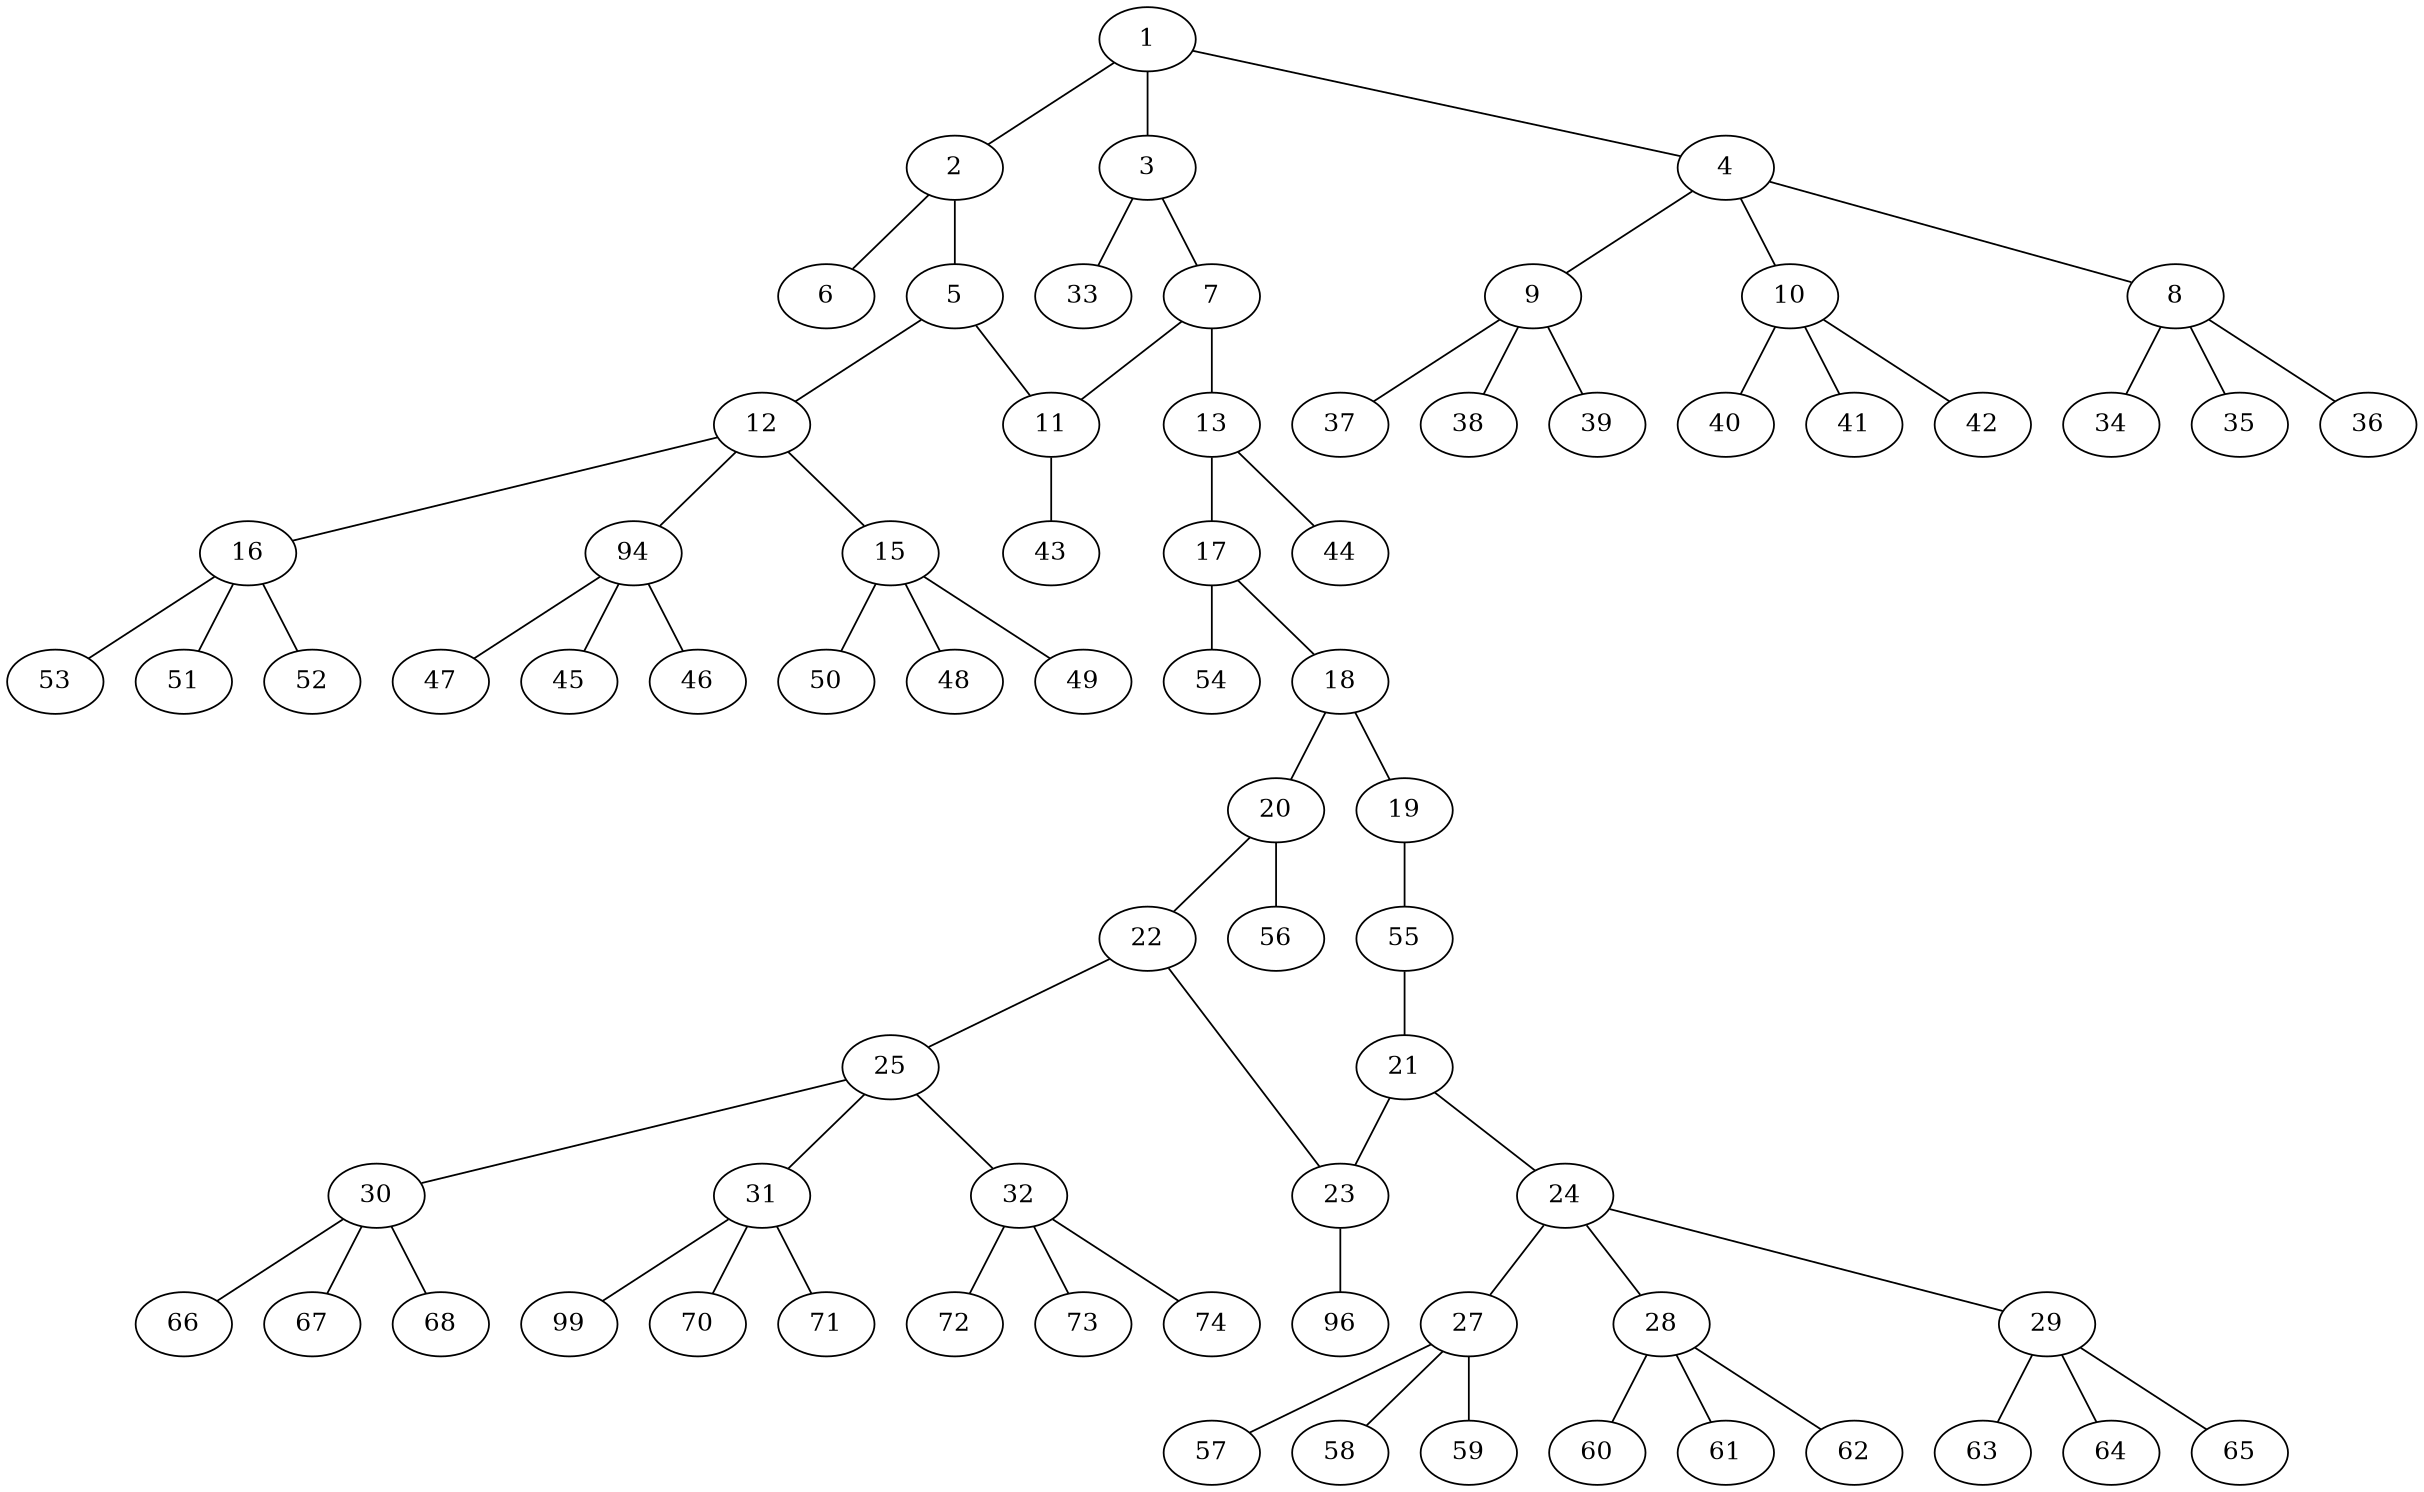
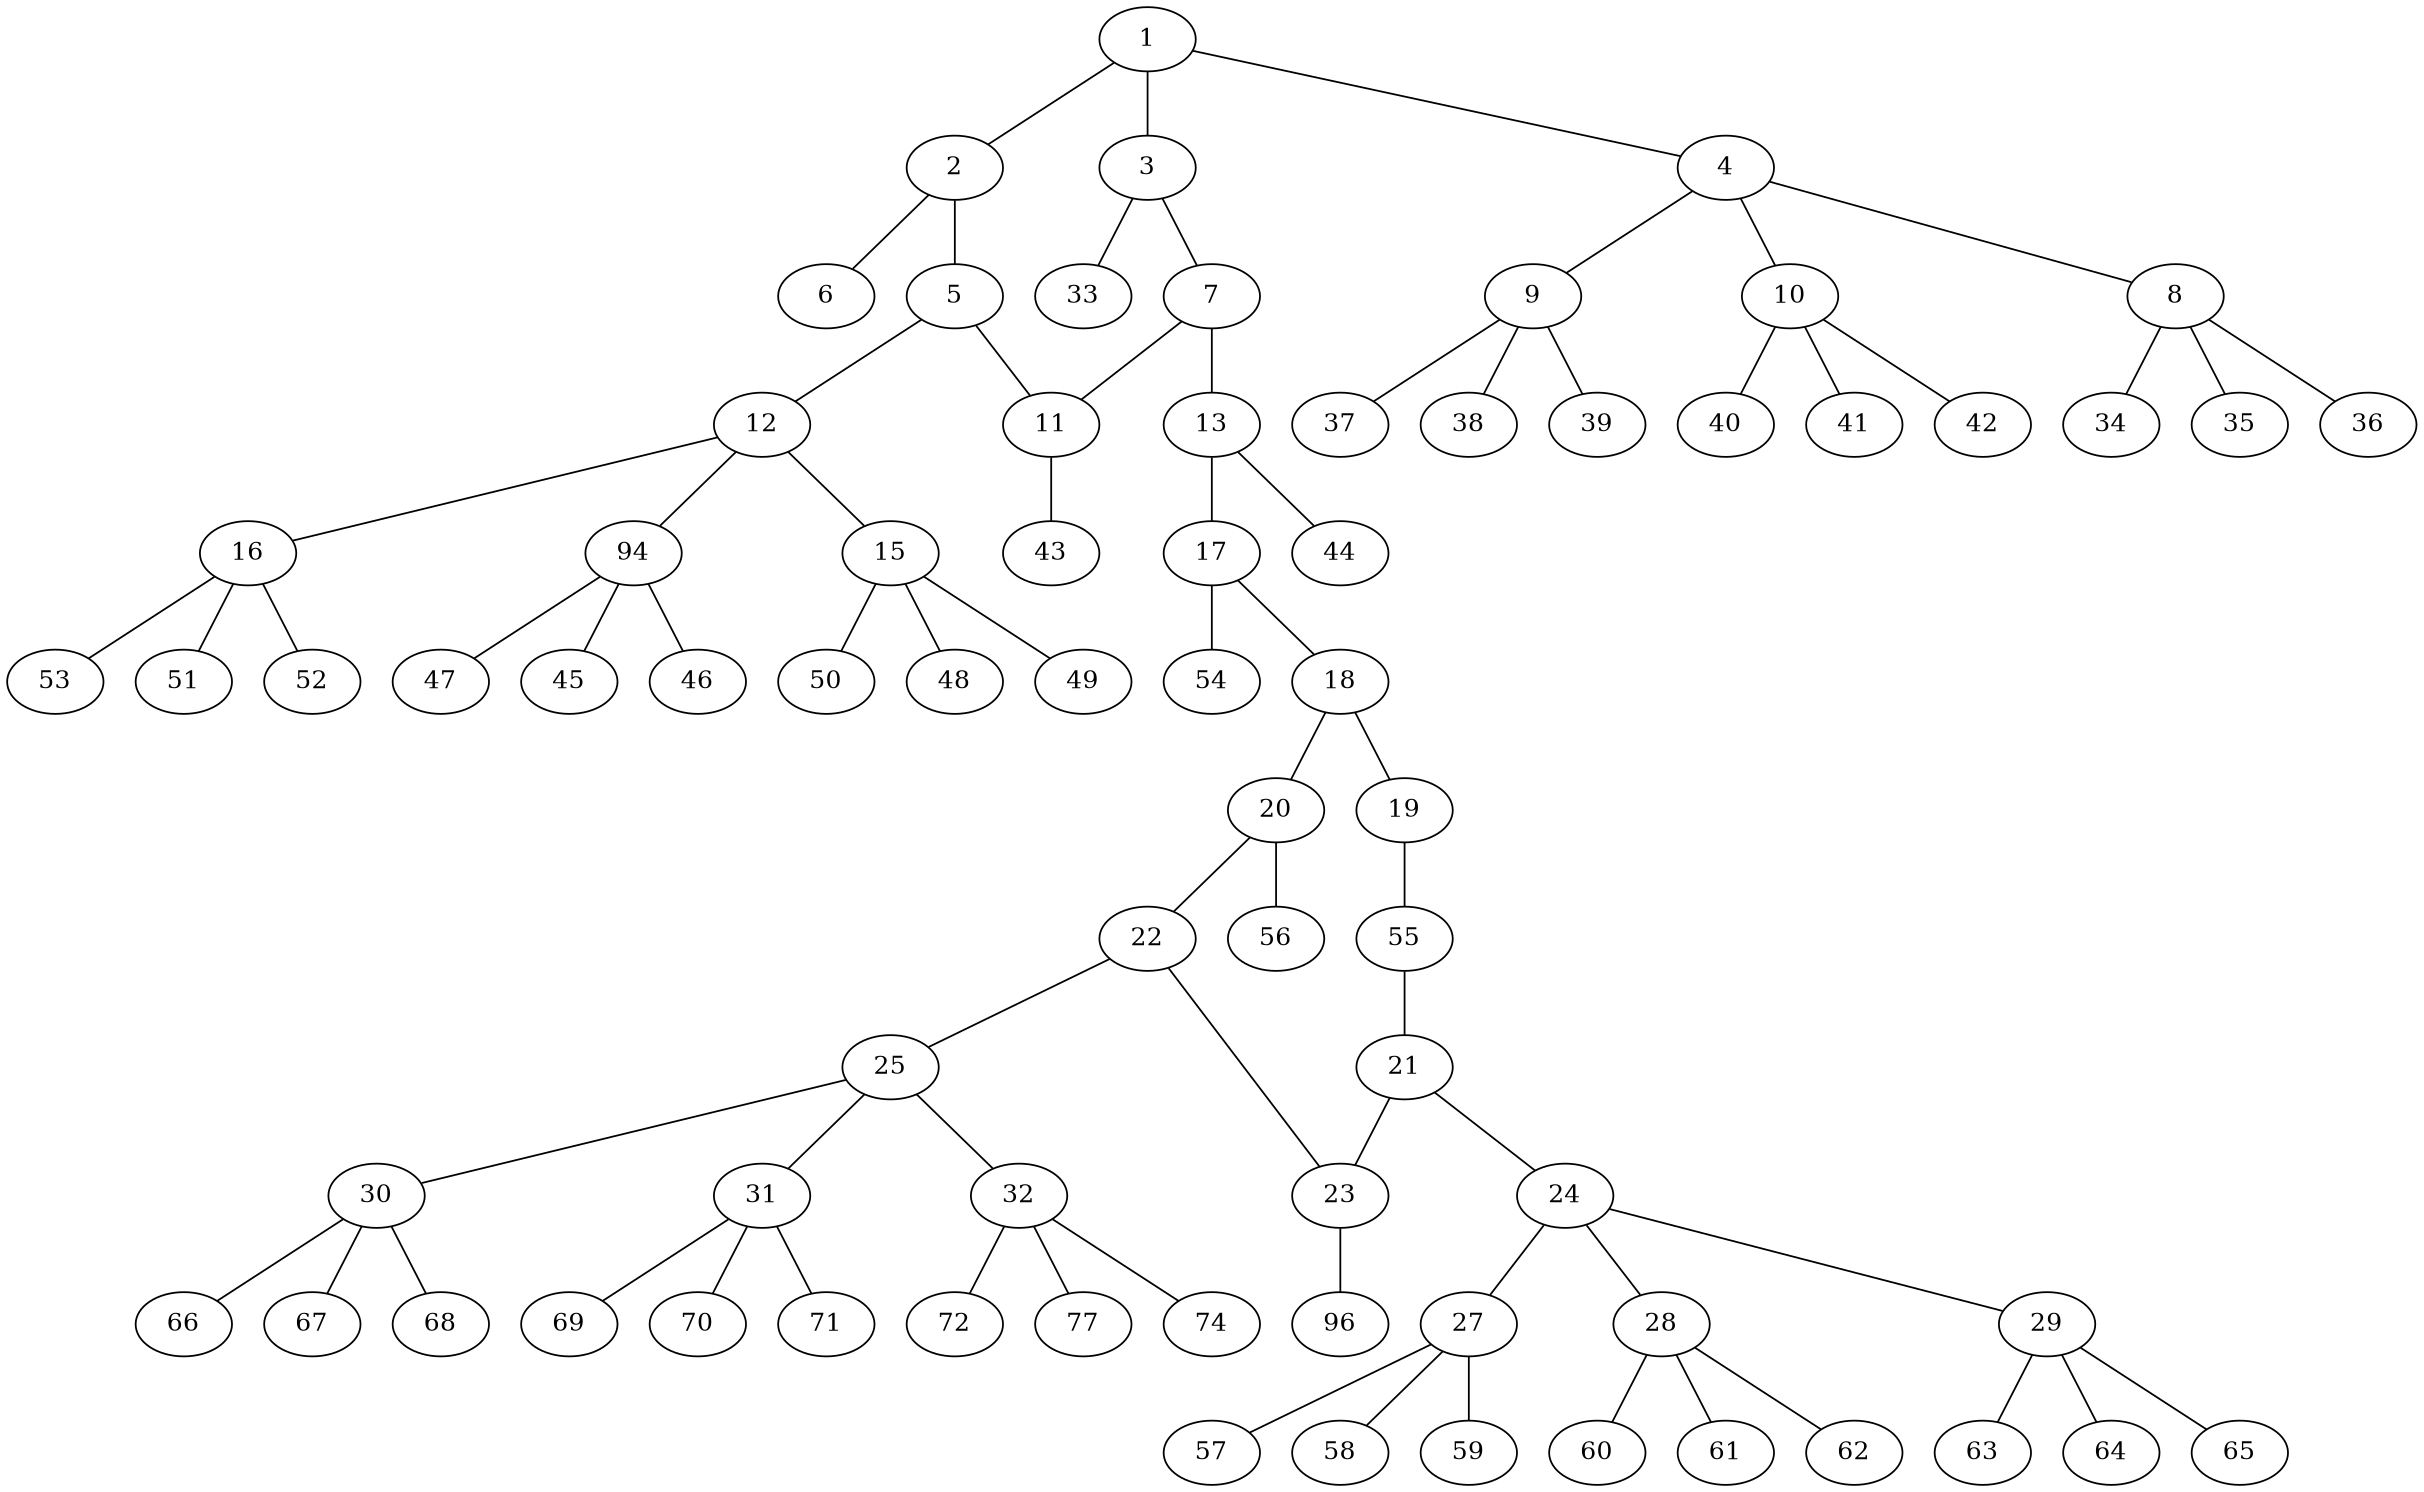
node "99": label "99" -> "69"
node "73": label "73" -> "77"
